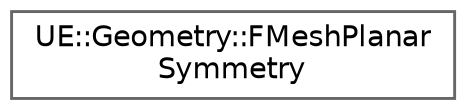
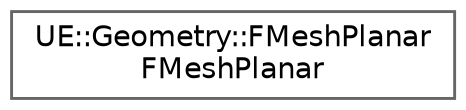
node "UE::Geometry::FMeshPlanar Symmetry": label "UE::Geometry::FMeshPlanar Symmetry" -> "UE::Geometry::FMeshPlanar FMeshPlanar"
